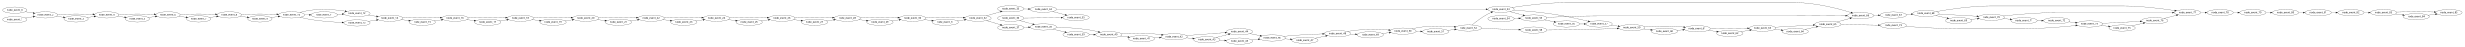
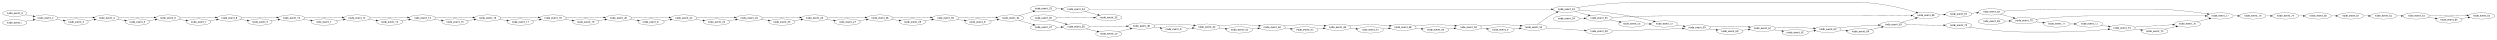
edge "node_event_68" -> "node_event_69": removed
edge "node_event_10" -> "node_event_13": now "node_event_12" -> "node_event_13"
edge "node_event_43" -> "node_event_45": now "node_event_44" -> "node_event_45"
